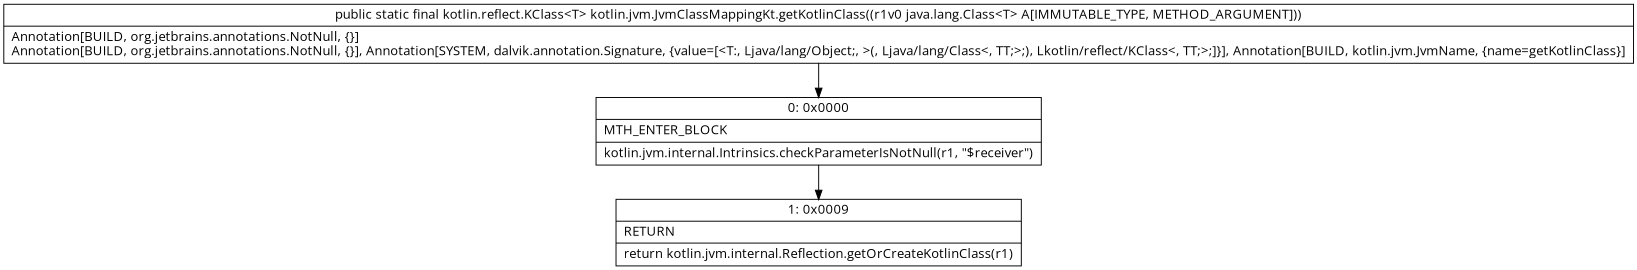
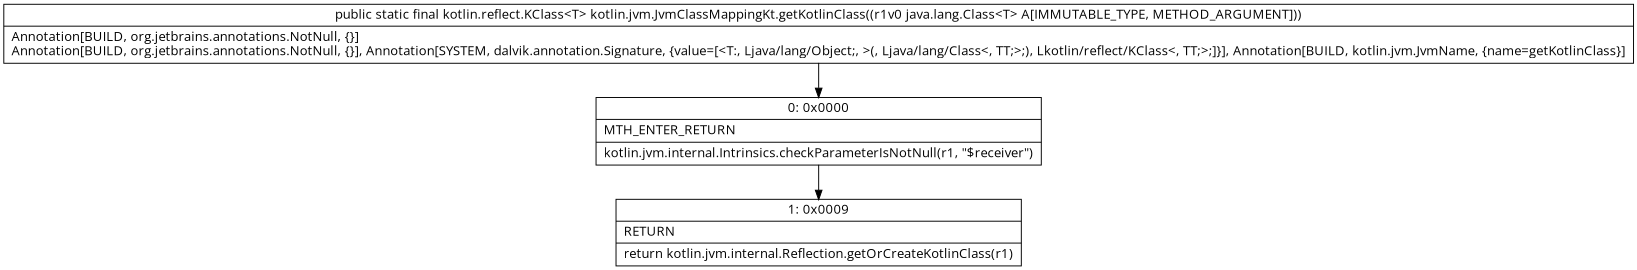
node "0: 0x0000": text "MTH_ENTER_BLOCK" -> "MTH_ENTER_RETURN"
